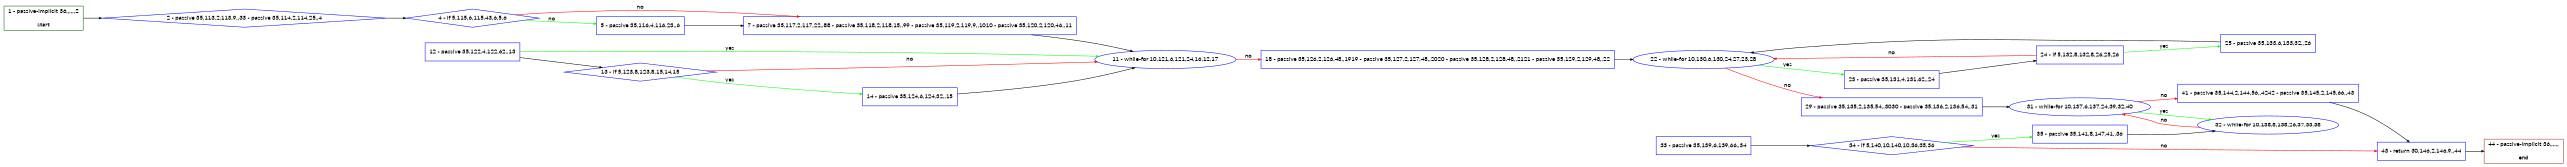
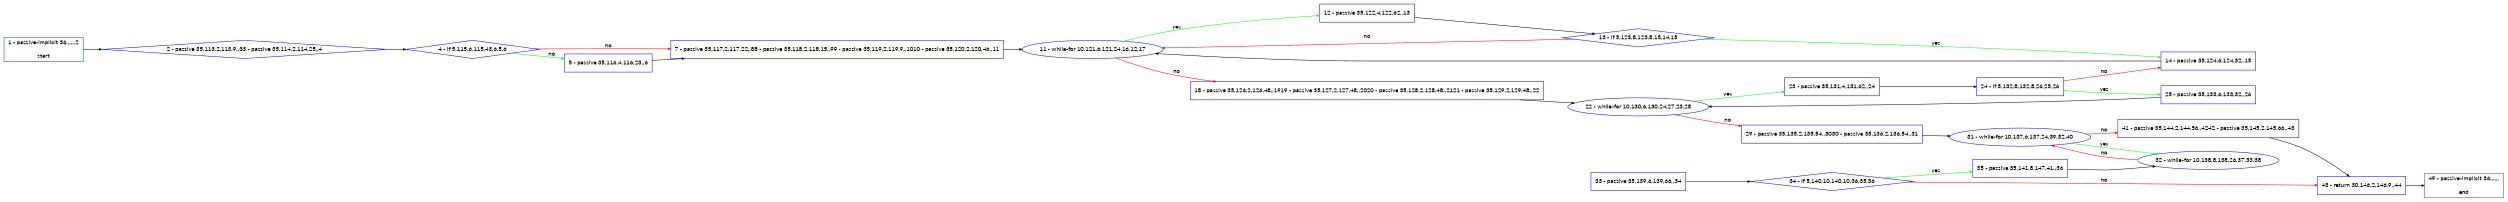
edge "12 - passive 35,122,4,122,62,,13" -> "11 - while-for 10,121,6,121,24,16,12,17": reversed
edge "24 - if 5,132,8,132,8,26,25,26" -> "22 - while-for 10,130,6,130,24,27,23,28": now "24 - if 5,132,8,132,8,26,25,26" -> "14 - passive 35,124,6,124,32,,15"
node "44 - passive-implicit 36,,,,,, end": label "44 - passive-implicit 36,,,,,, end" -> "49 - passive-implicit 36,,,,,, end"
